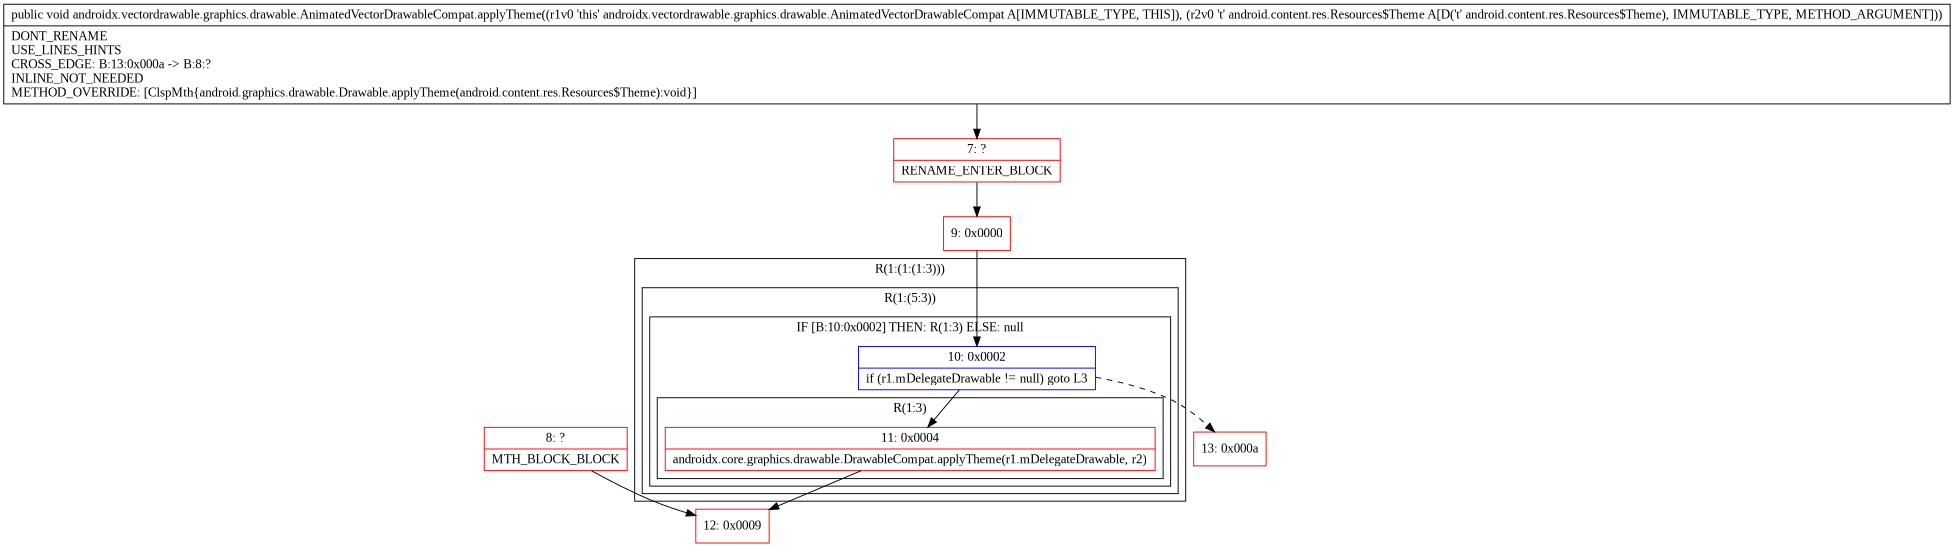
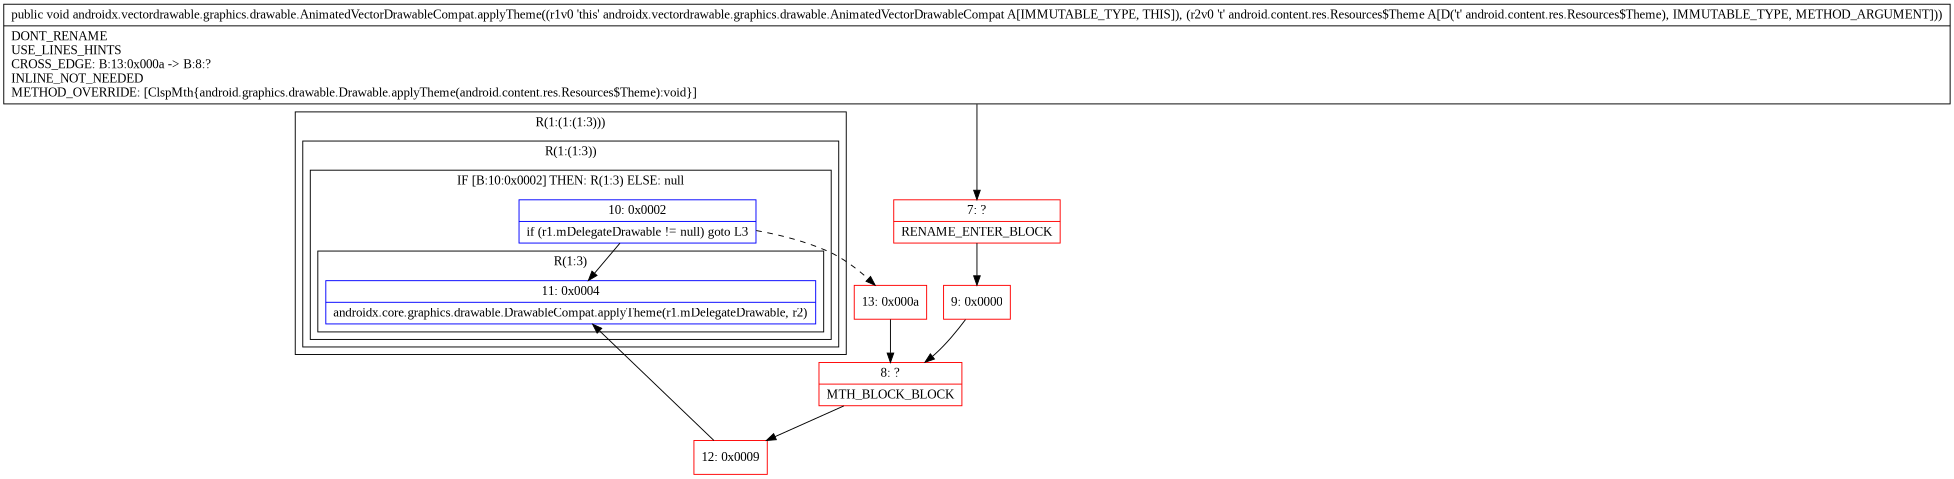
edge "9: 0x0000" -> "10: 0x0002": now "9: 0x0000" -> "8: ?"
cluster "R(1:(5:3))": label "R(1:(5:3))" -> "R(1:(1:3))"
edge "13: 0x000a" -> "8: ?": added
node "11: 0x0004": color red -> blue
edge "11: 0x0004" -> "12: 0x0009": reversed
